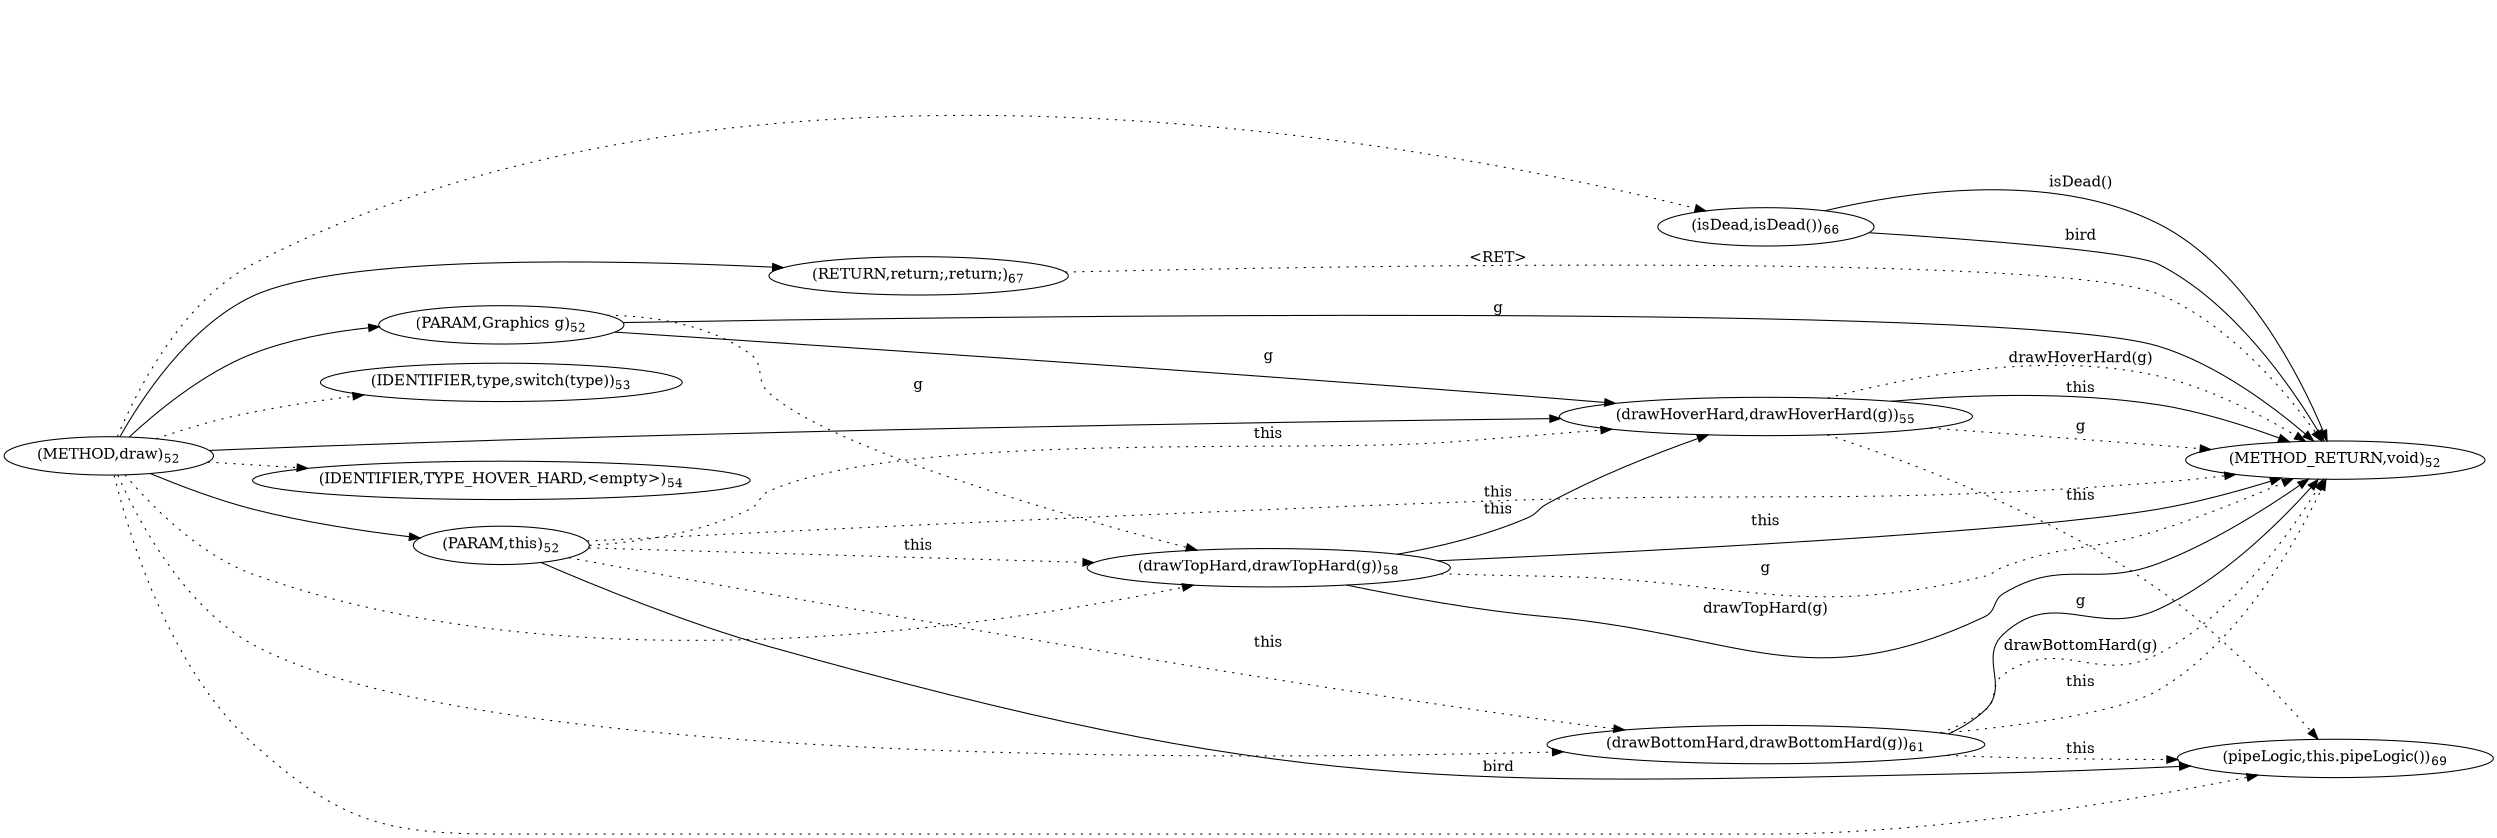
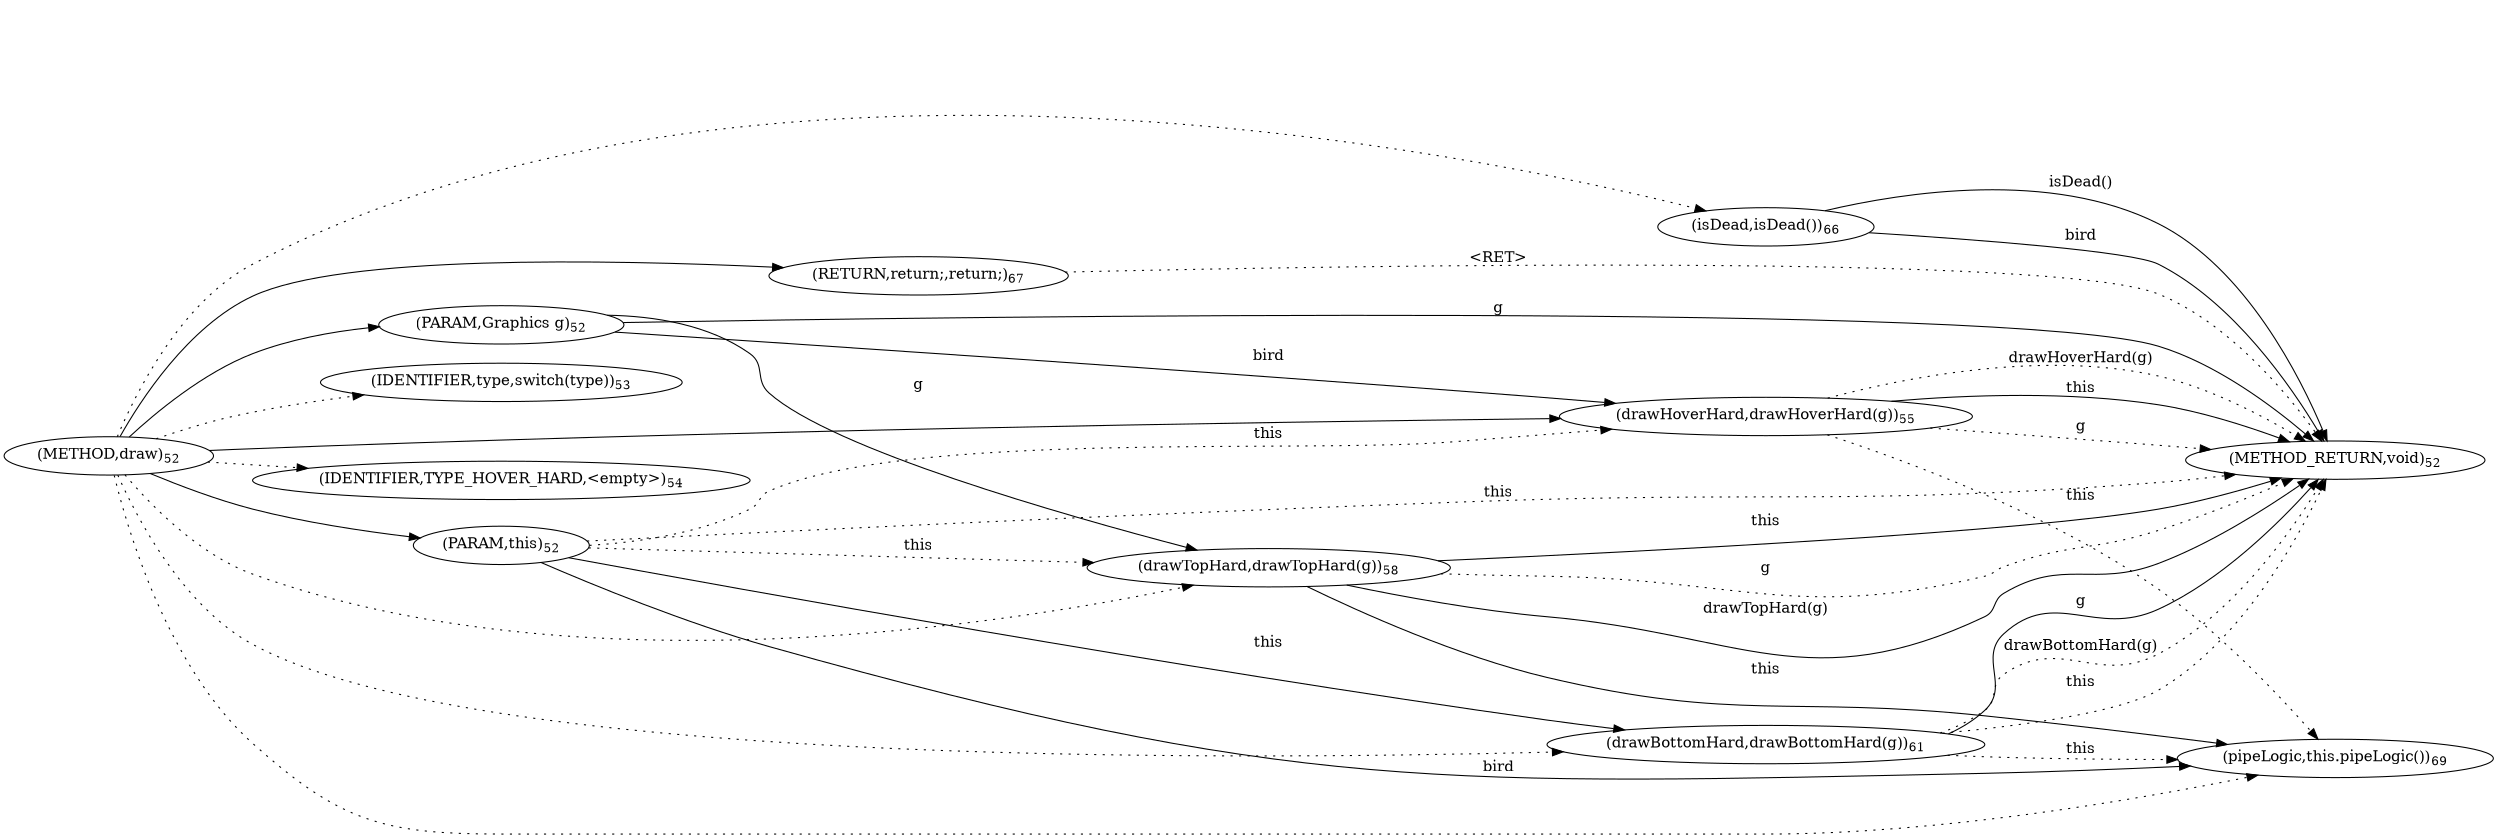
edge "(PARAM,Graphics g)" -> "(drawHoverHard,drawHoverHard(g))": label "g" -> "bird"
edge "(PARAM,Graphics g)" -> "(drawTopHard,drawTopHard(g))": style dotted -> solid
edge "(drawTopHard,drawTopHard(g))" -> "(drawHoverHard,drawHoverHard(g))": now "(drawTopHard,drawTopHard(g))" -> "(pipeLogic,this.pipeLogic())"
edge "(PARAM,this)" -> "(drawBottomHard,drawBottomHard(g))": style dotted -> solid
